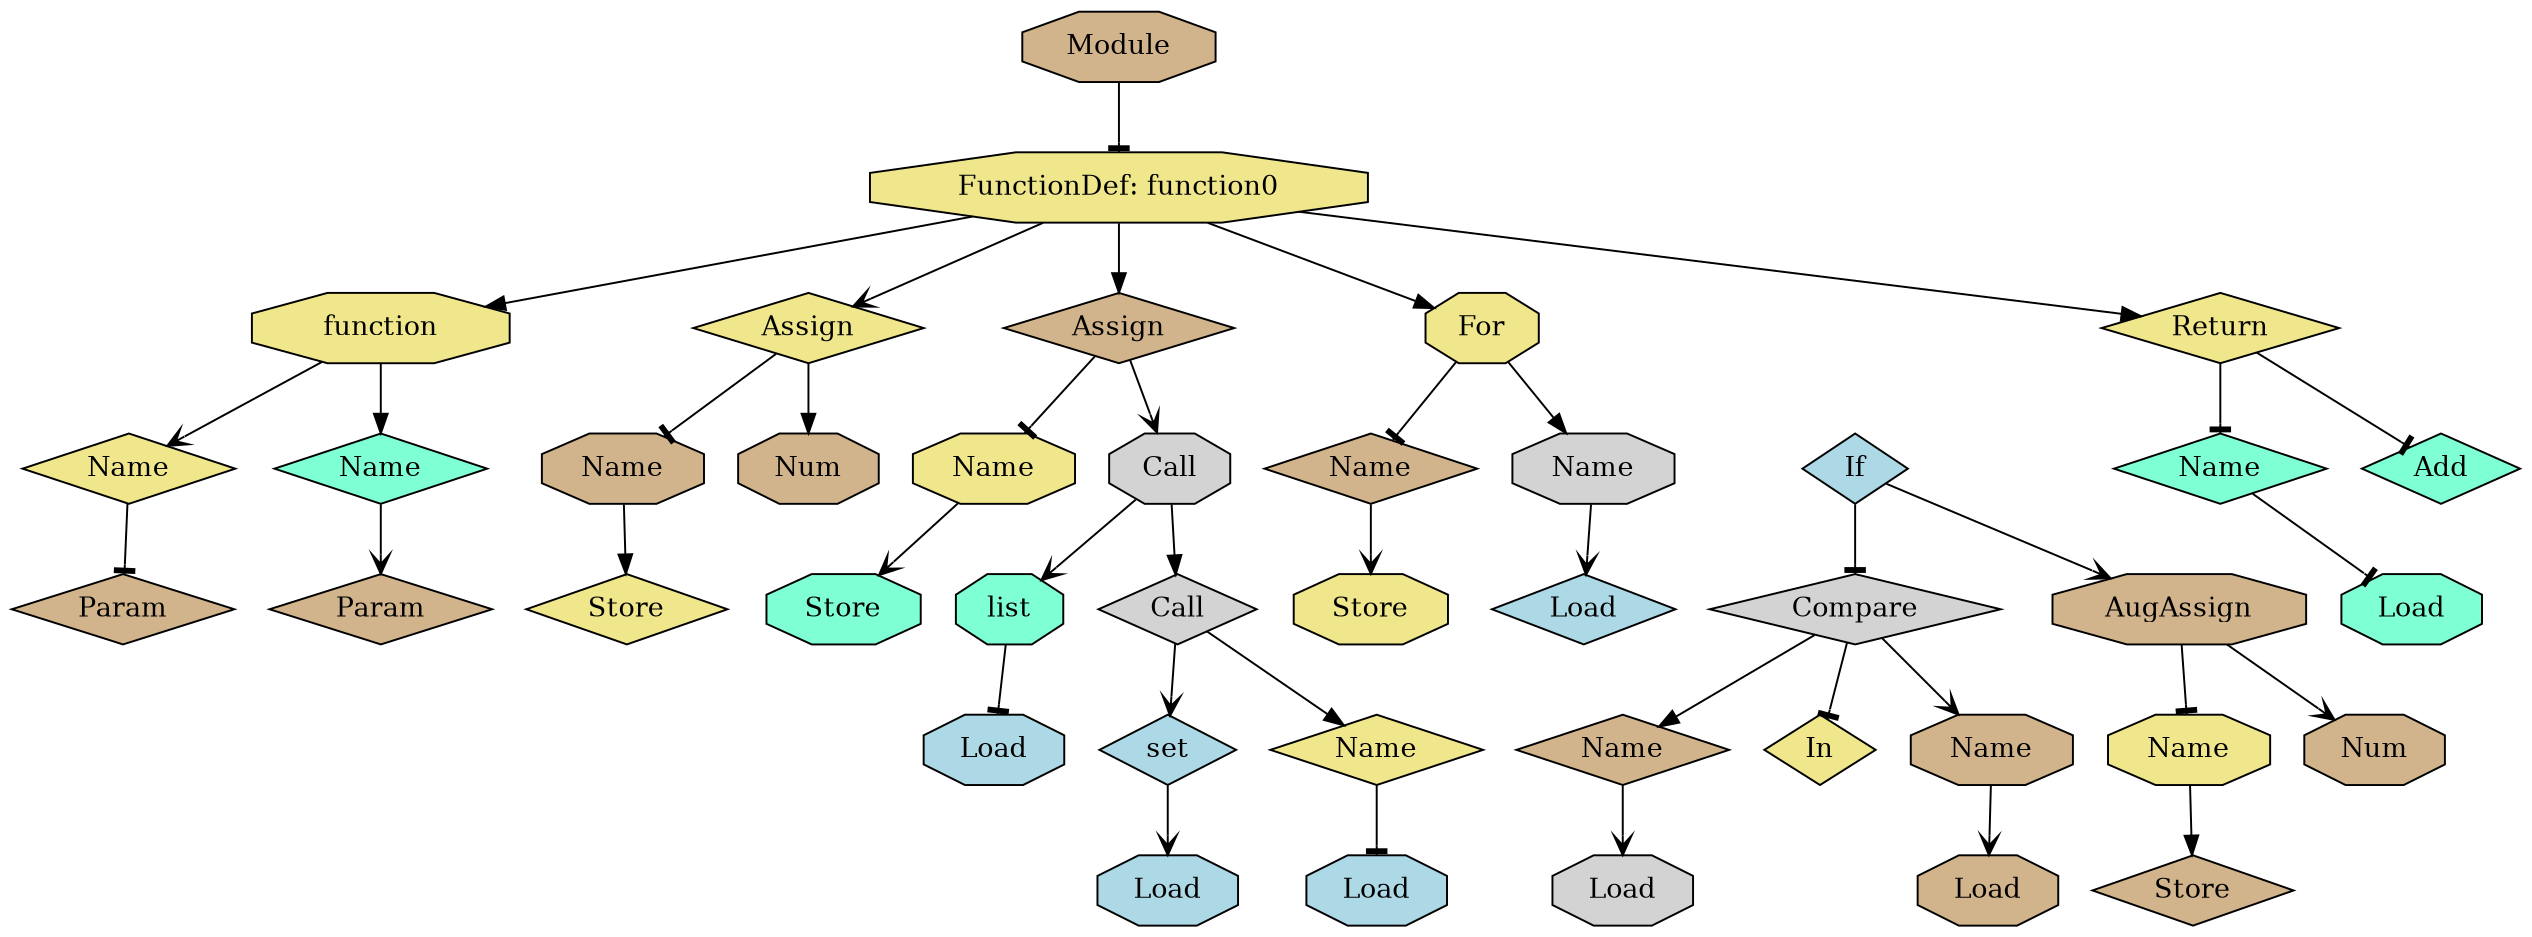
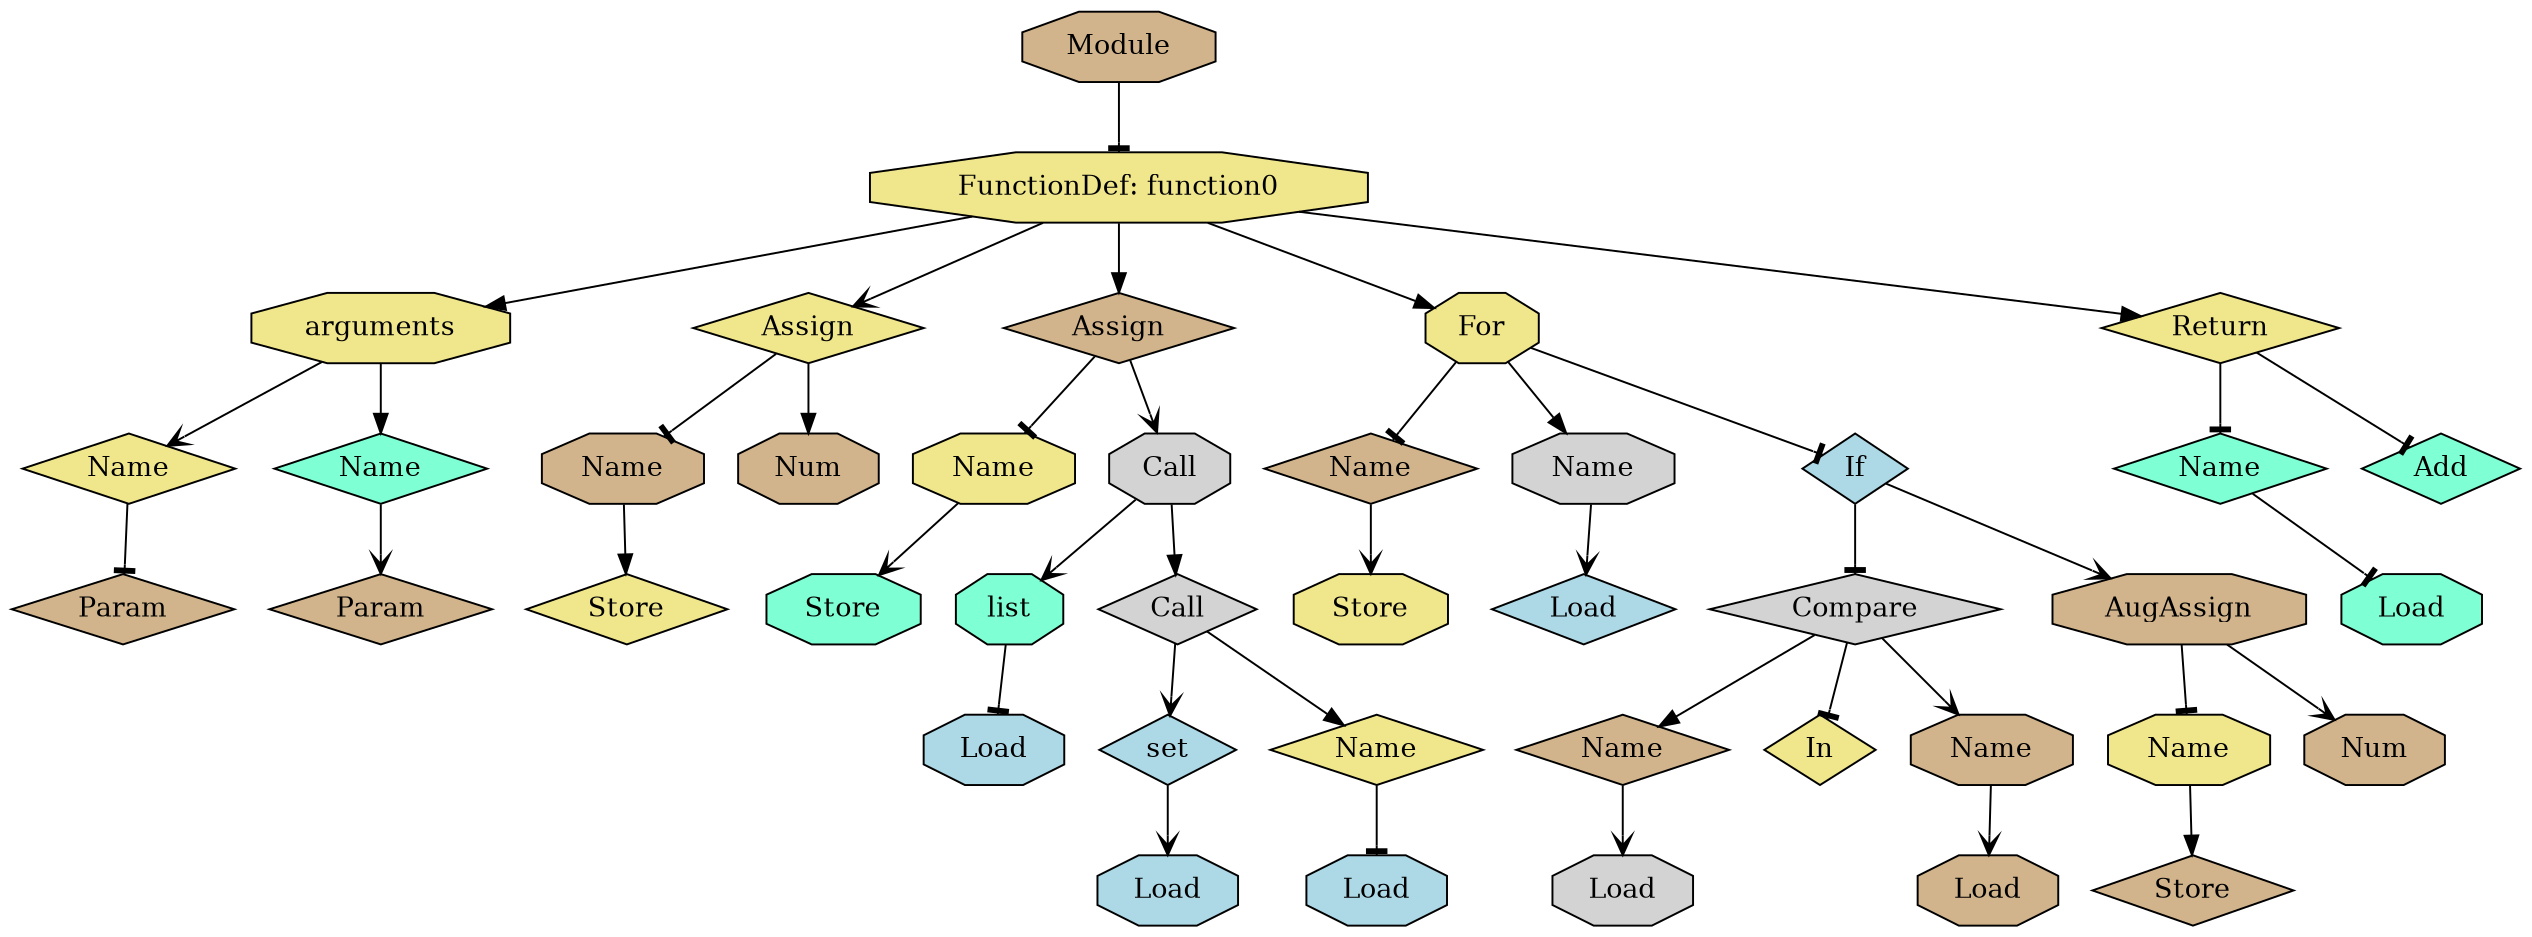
node "function": label "function" -> "arguments"
edge "For" -> "If": added
